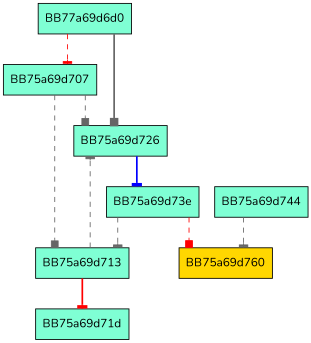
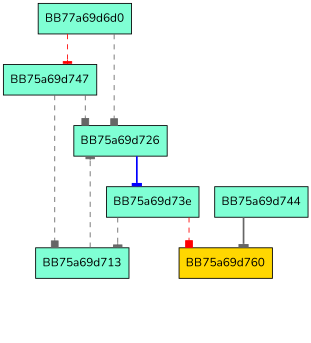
edge "BB77a69d6d0" -> "BB75a69d726": style bold -> dashed
node "BB75a69d707": label "BB75a69d707" -> "BB75a69d747"
edge "BB75a69d744" -> "BB75a69d760": style dashed -> bold
node "BB75a69d71d": removed
